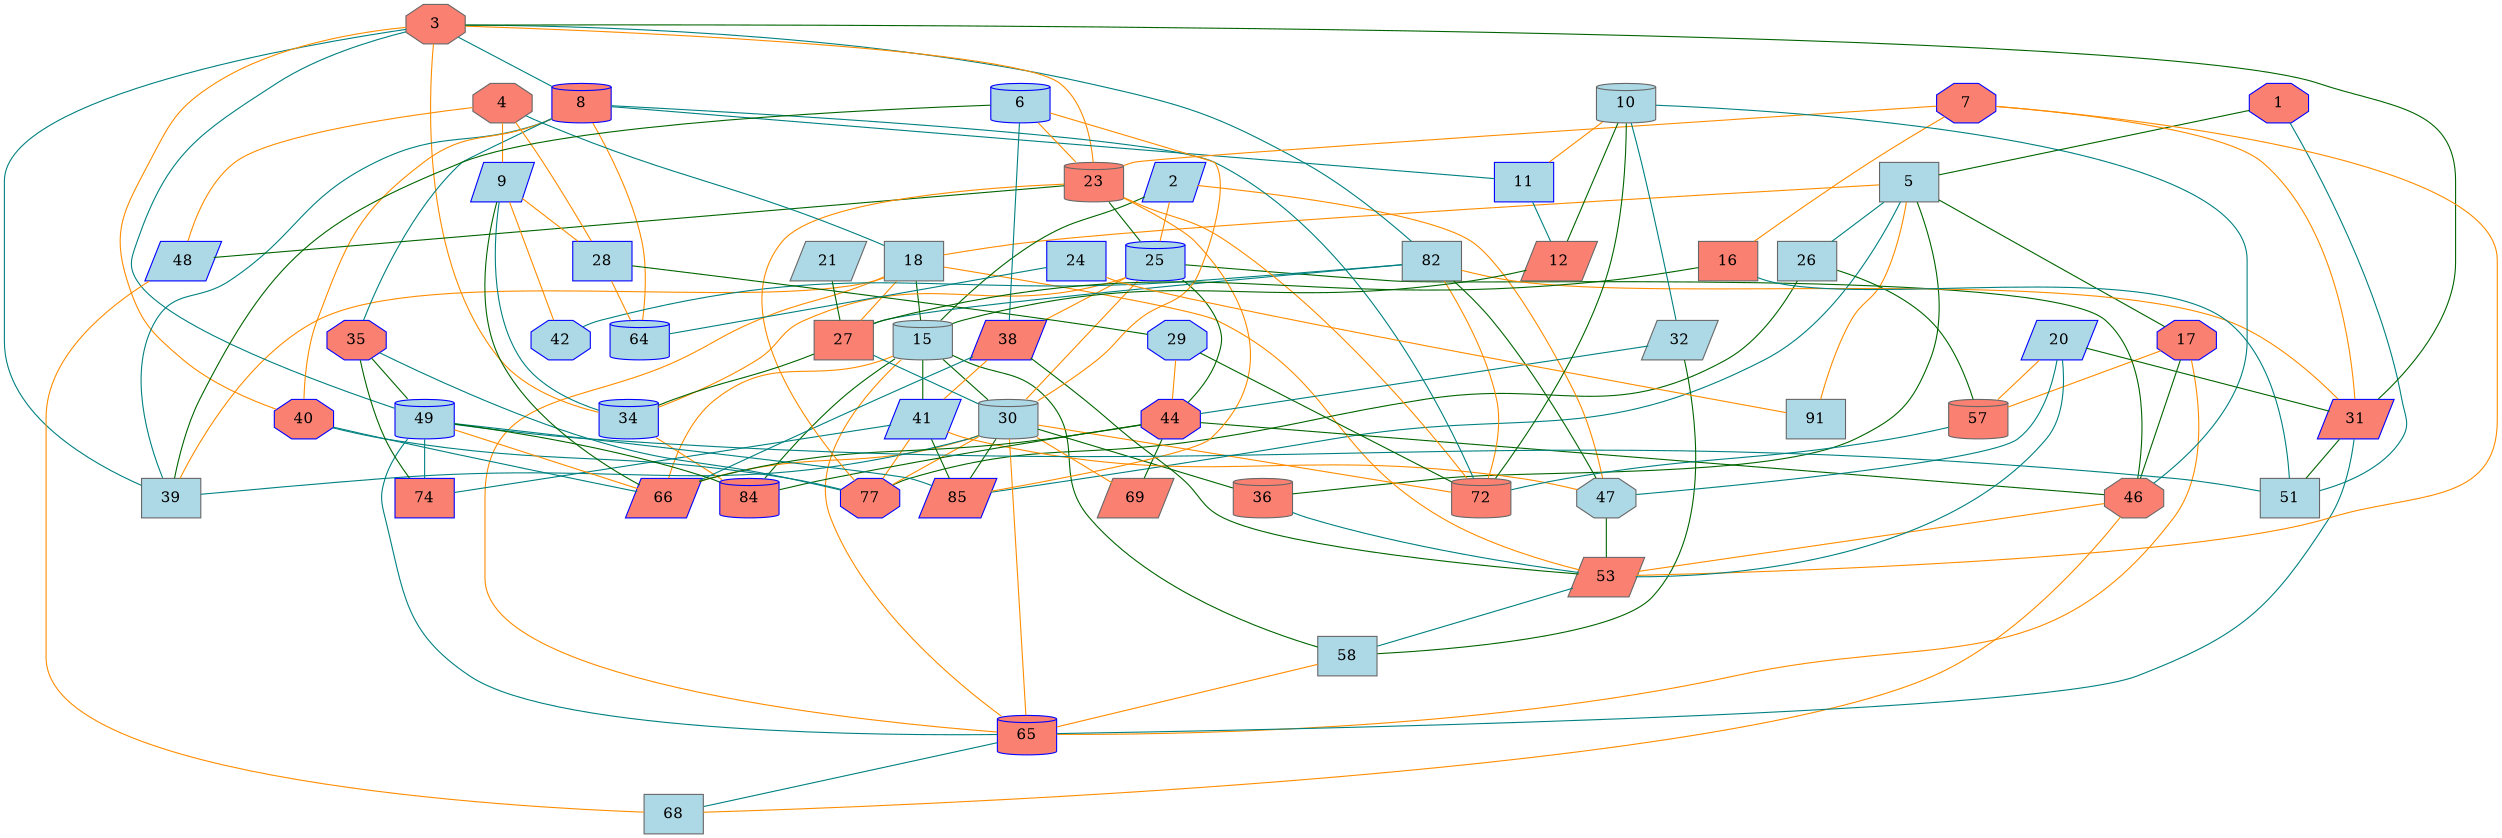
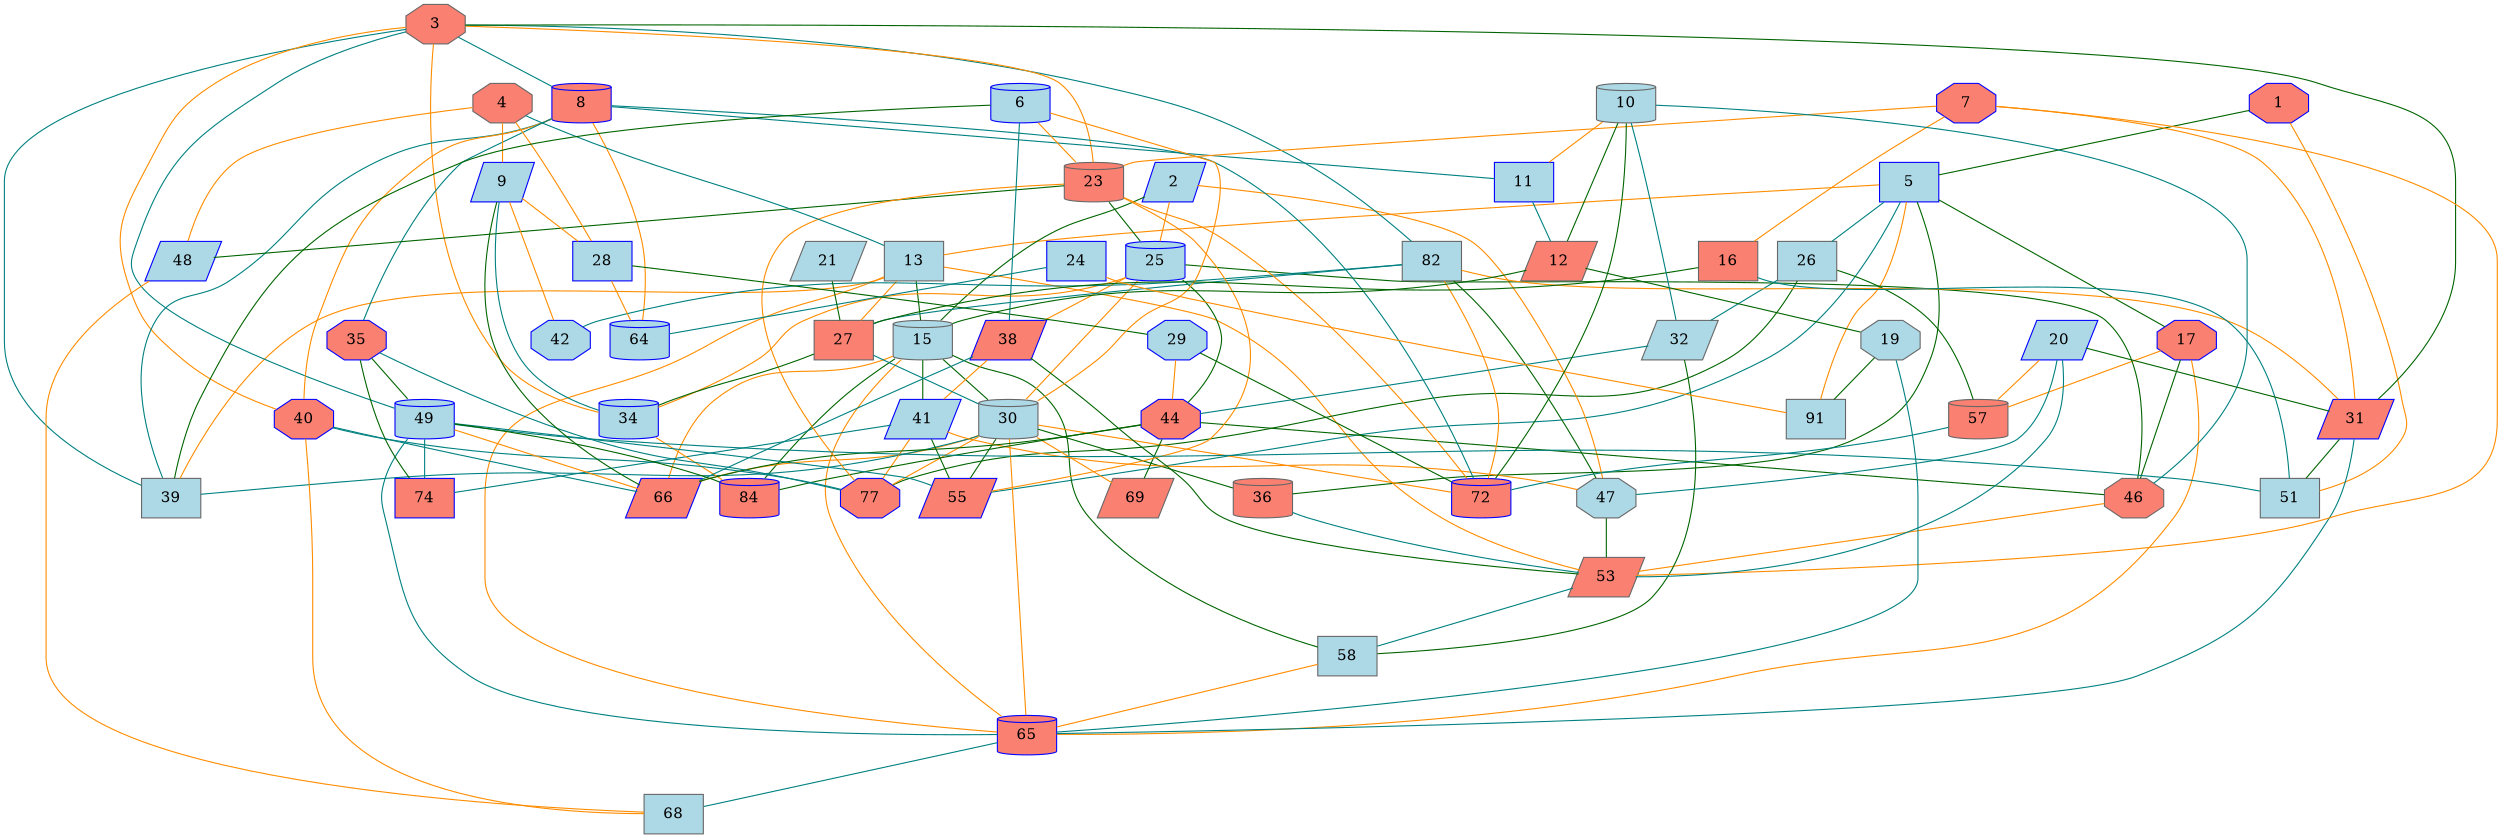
node "5": color gray40 -> blue
node "18": label "18" -> "13"
edge "26" -- "32": added
edge "1" -- "51": color teal -> darkorange
node "19": added
node "85": label "85" -> "55"
node "72": color gray40 -> blue
edge "46" -- "68": now "40" -- "68"
